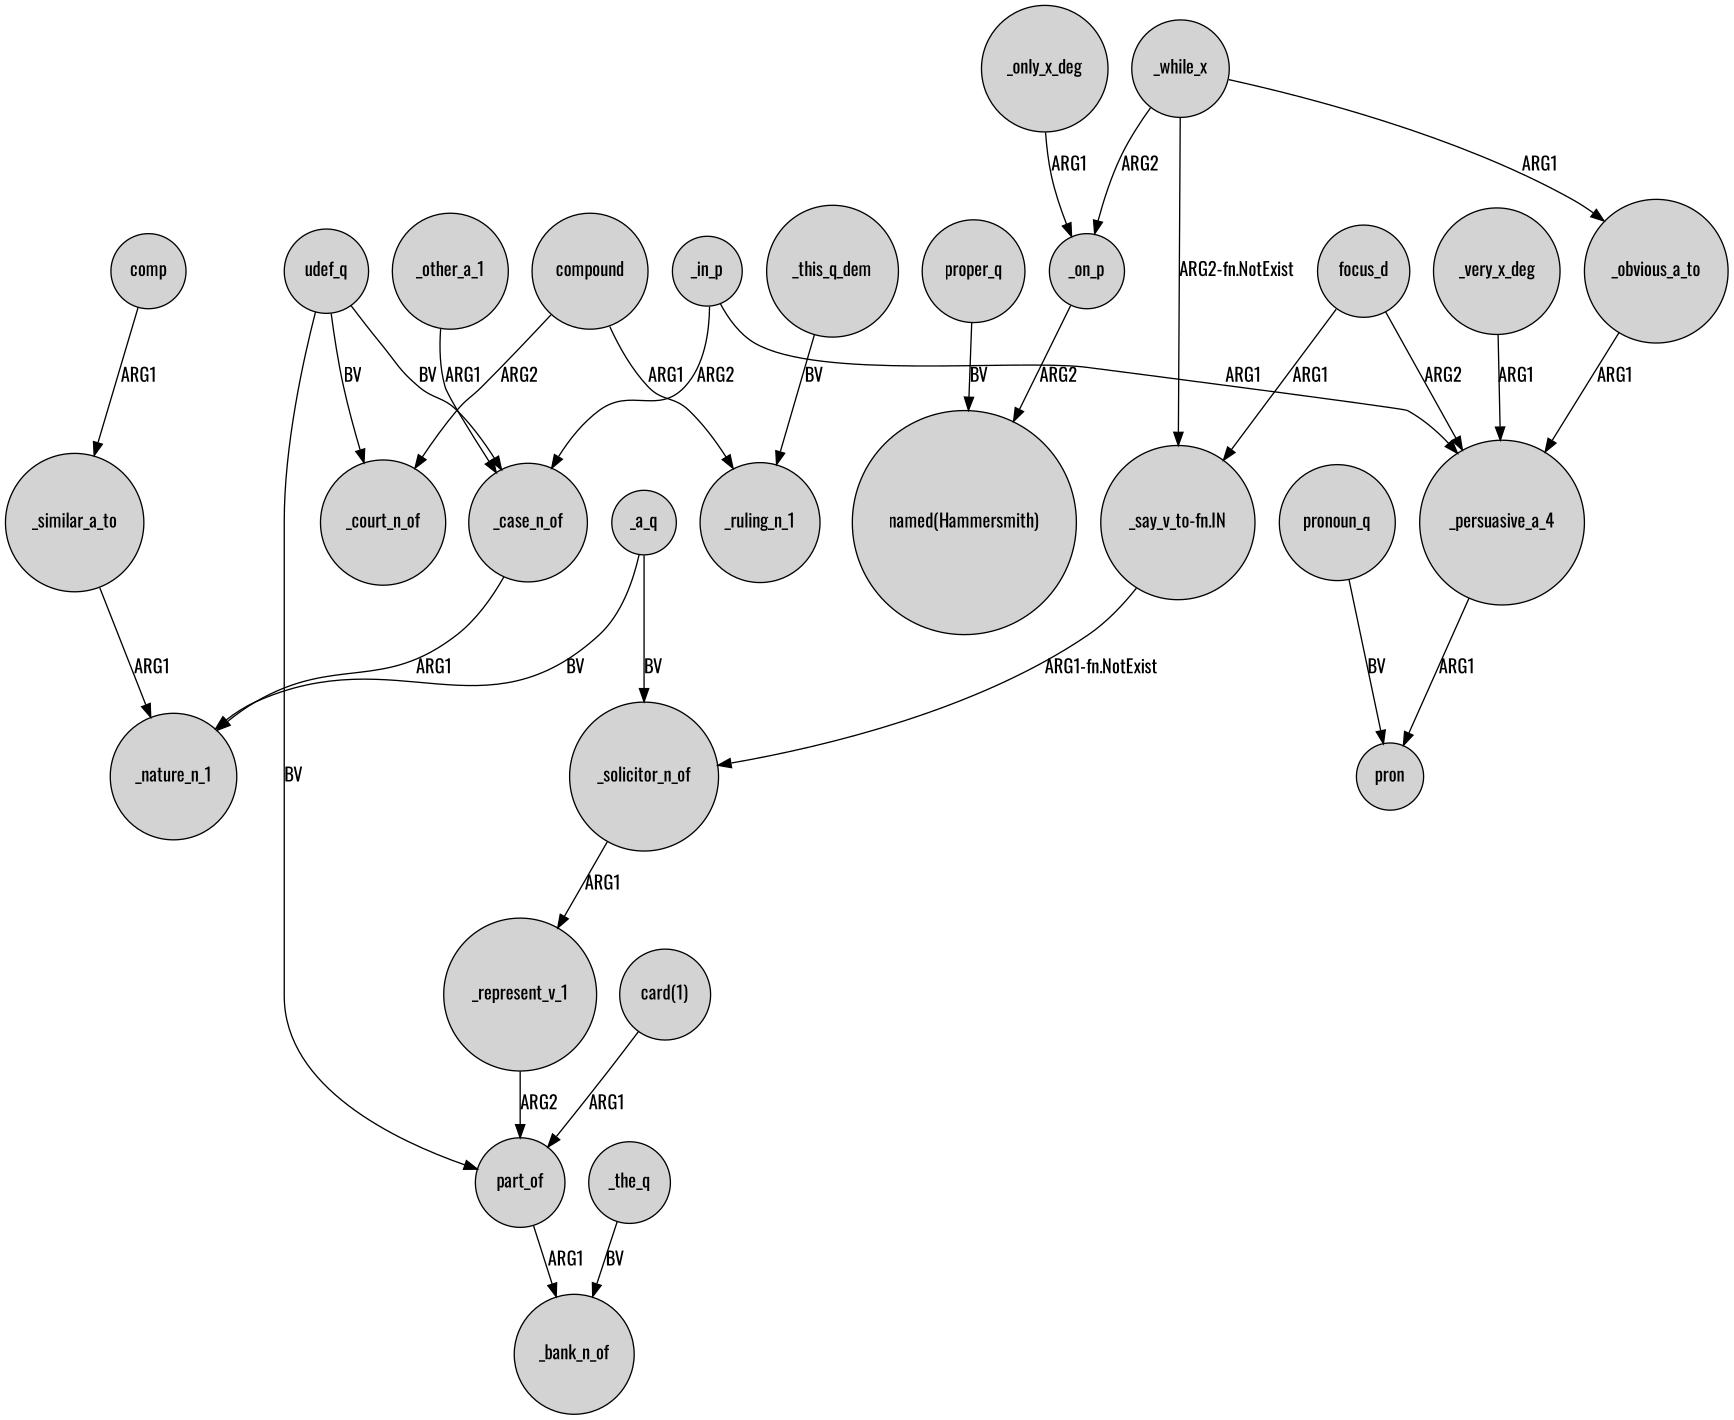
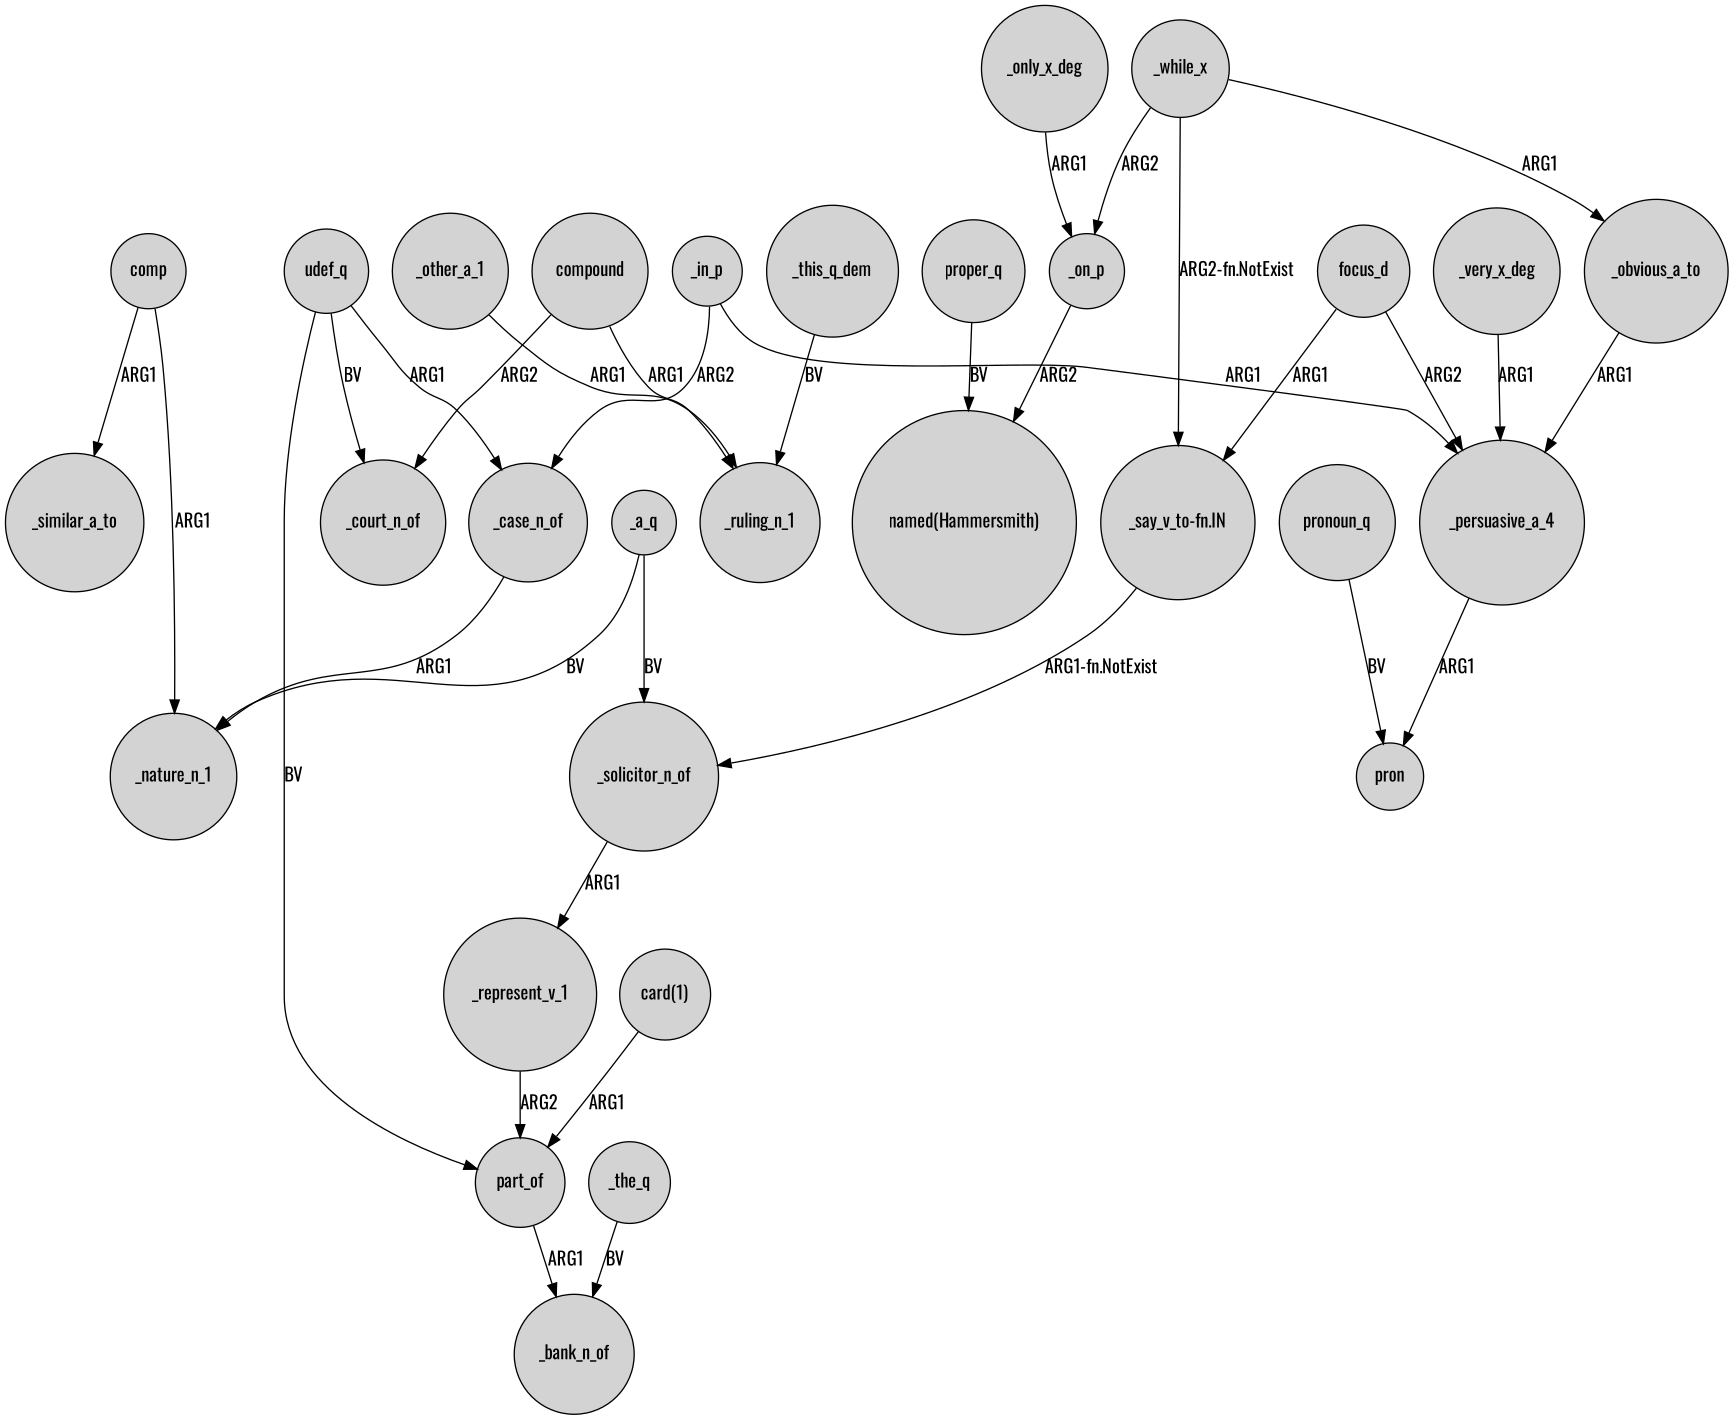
edge "udef_q" -> "_case_n_of": label "BV" -> "ARG1"
edge "_other_a_1" -> "_case_n_of": now "_other_a_1" -> "_ruling_n_1"
edge "_similar_a_to" -> "_nature_n_1": now "comp" -> "_nature_n_1"
